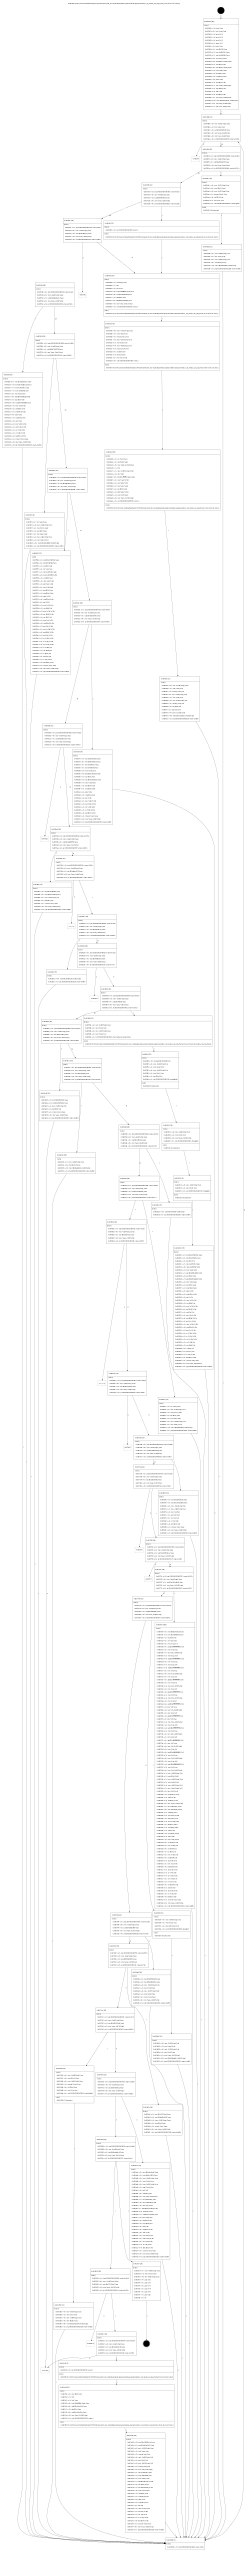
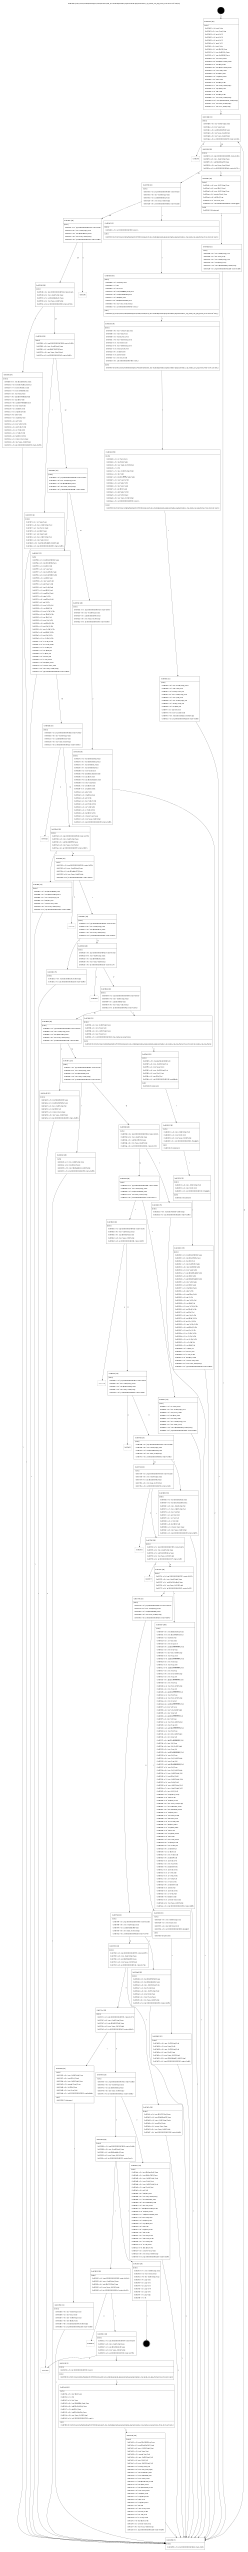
edge "0x40152c [28]" -> "0x401e68 [40]": now "0x40152c [28]" -> "0x401548 [28]"
edge "0x40159c [28]" -> "0x4015b8 [28]": now "0x401f49 [137]" -> "0x4015b8 [28]"
